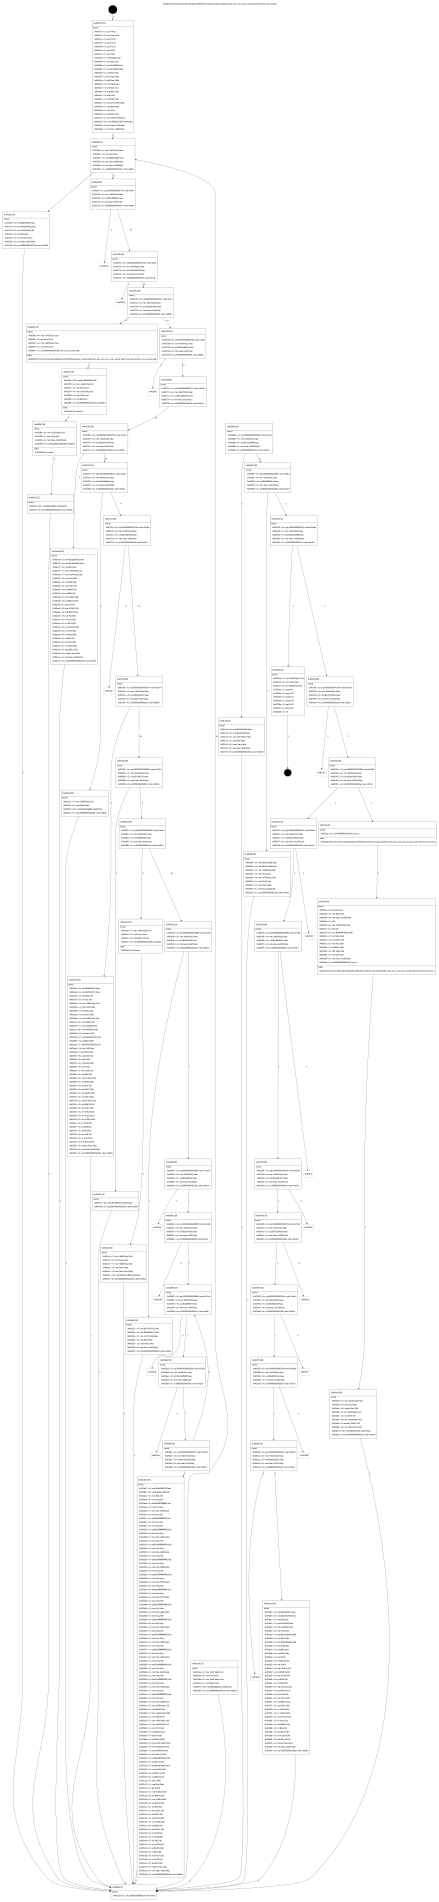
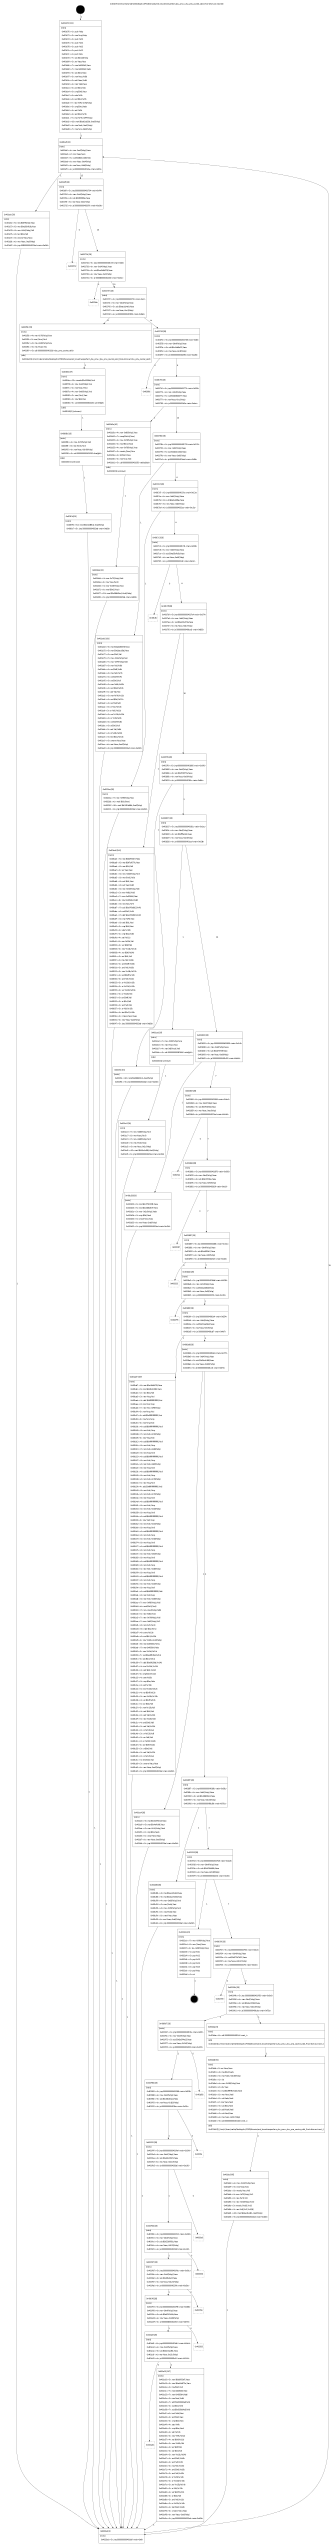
node "0x401d3e [40]": added
edge "0x4018bf [28]" -> "0x401887 [28]": now "0x4018bf [28]" -> "0x4018db [28]"
